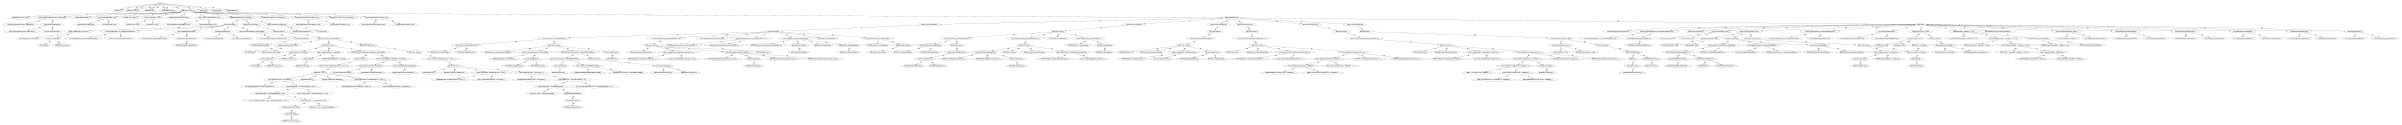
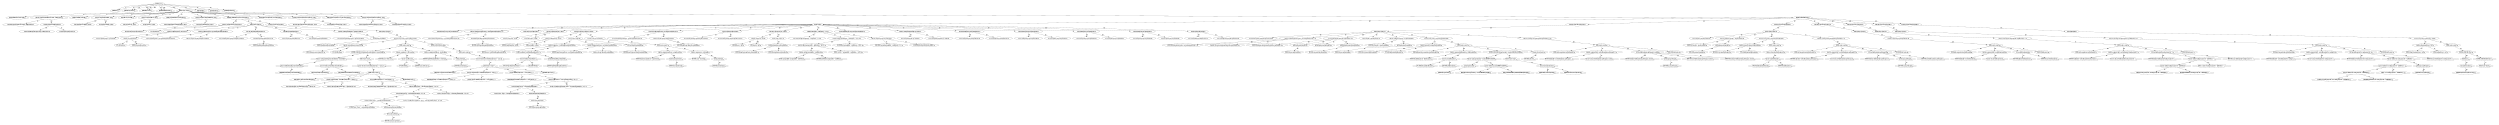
edge "(<init>,new FileInputStream(buildFile))" -> "(IDENTIFIER,buildFile,new FileInputStream(buildFile))": now "(<operator>.alloc,new InputSource(inputStream))" -> "(IDENTIFIER,buildFile,new FileInputStream(buildFile))"
edge "(IDENTIFIER,uri,uri = url.toString())" -> "(<operator>.assignment,uri = url.toString())": reversed
